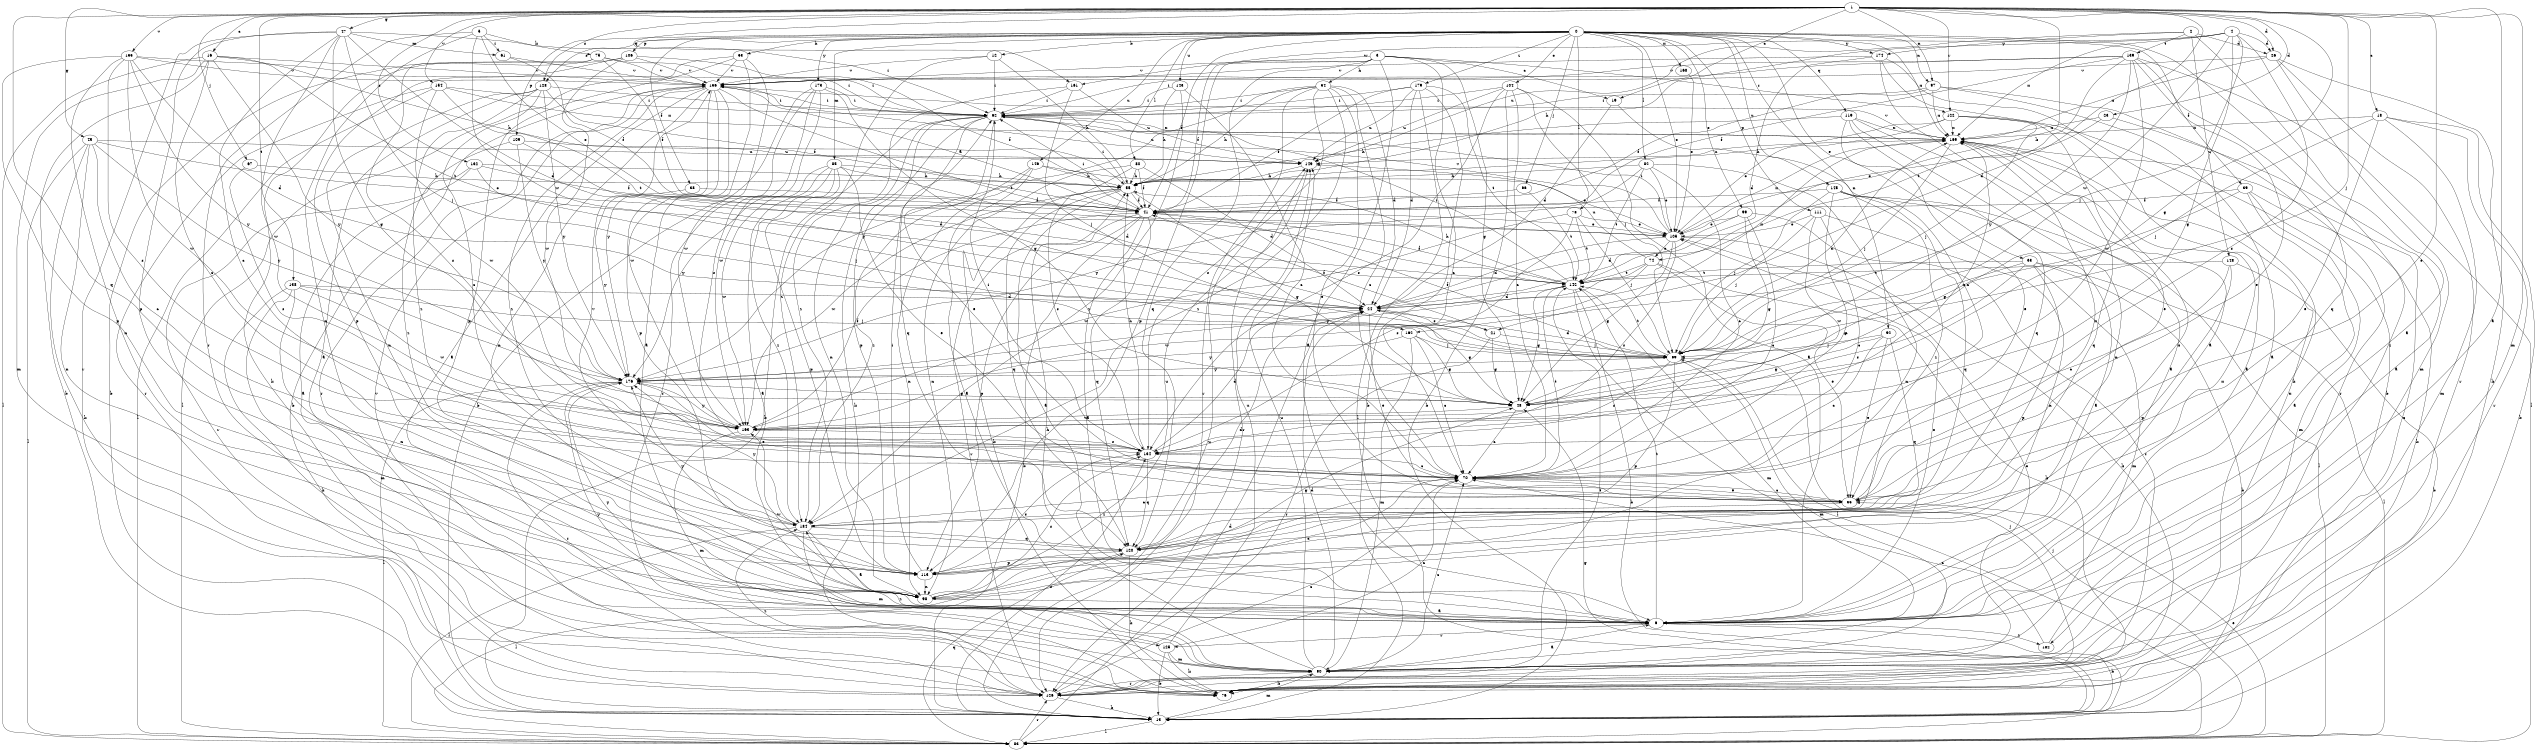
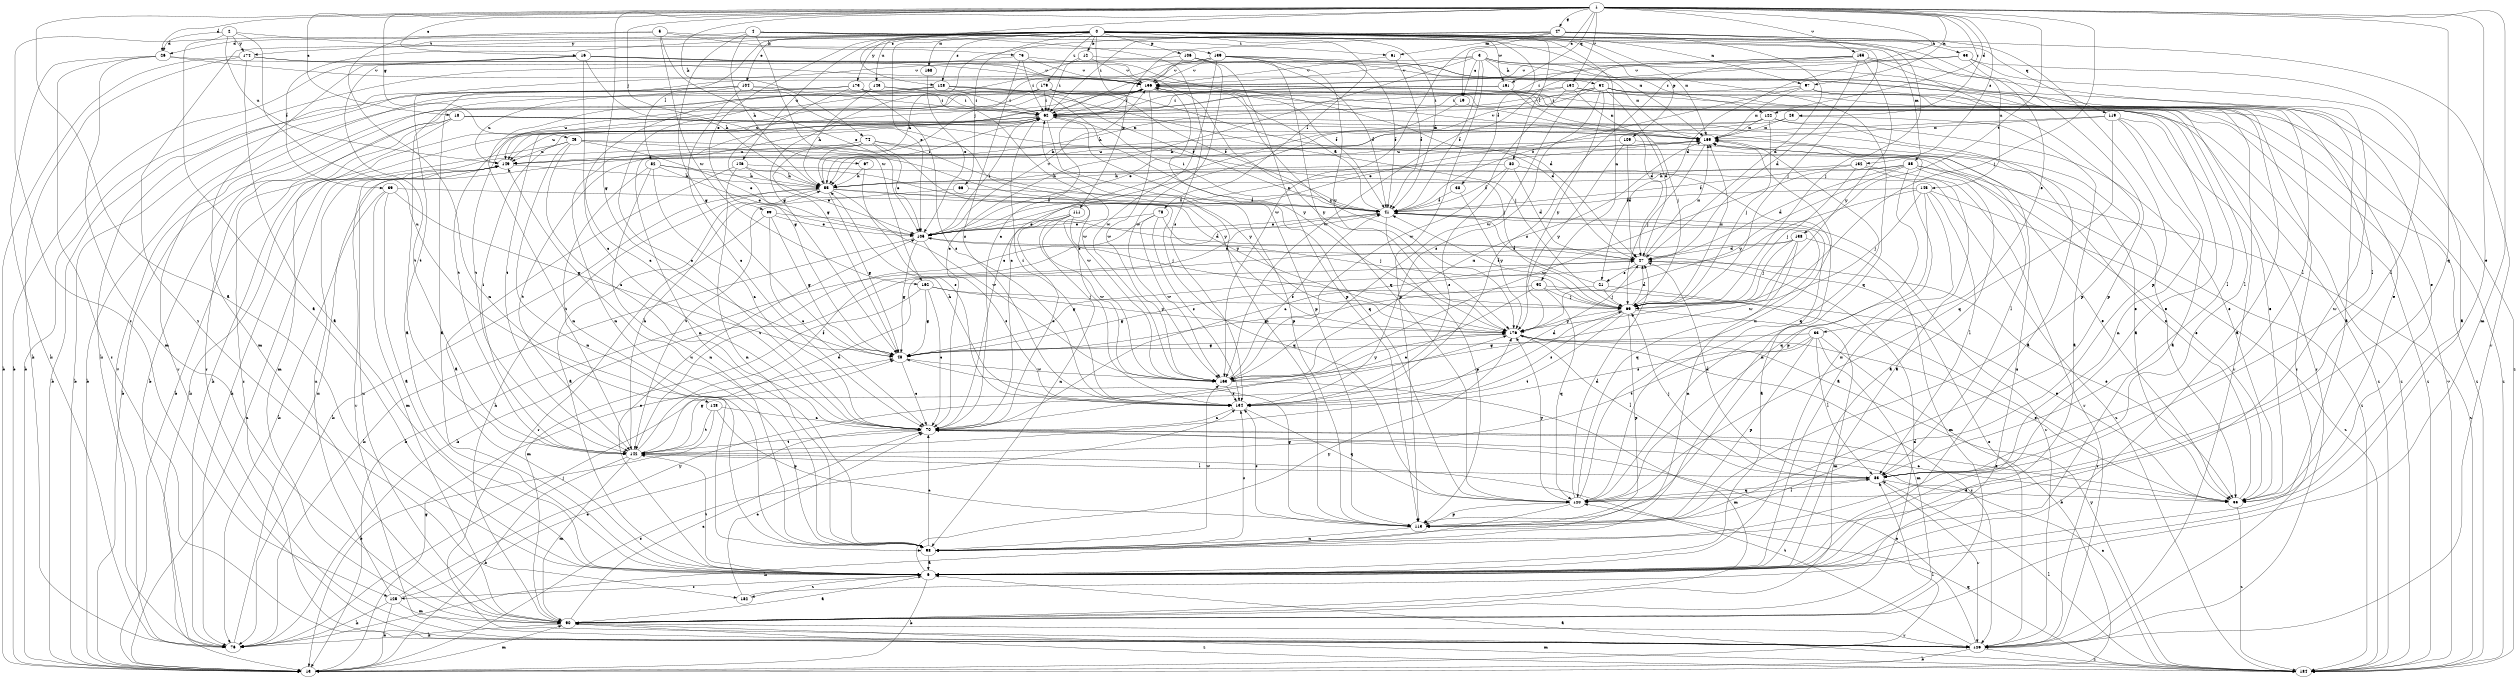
edge "105" -> "74": reversed
node "24": label "24" -> "27"
edge "155" -> "98": label "n" -> "w"
